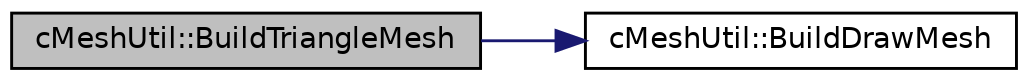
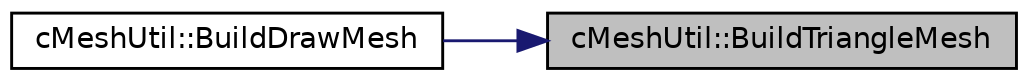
edge "cMeshUtil::BuildTriangleMesh" -> "cMeshUtil::BuildDrawMesh": reversed
